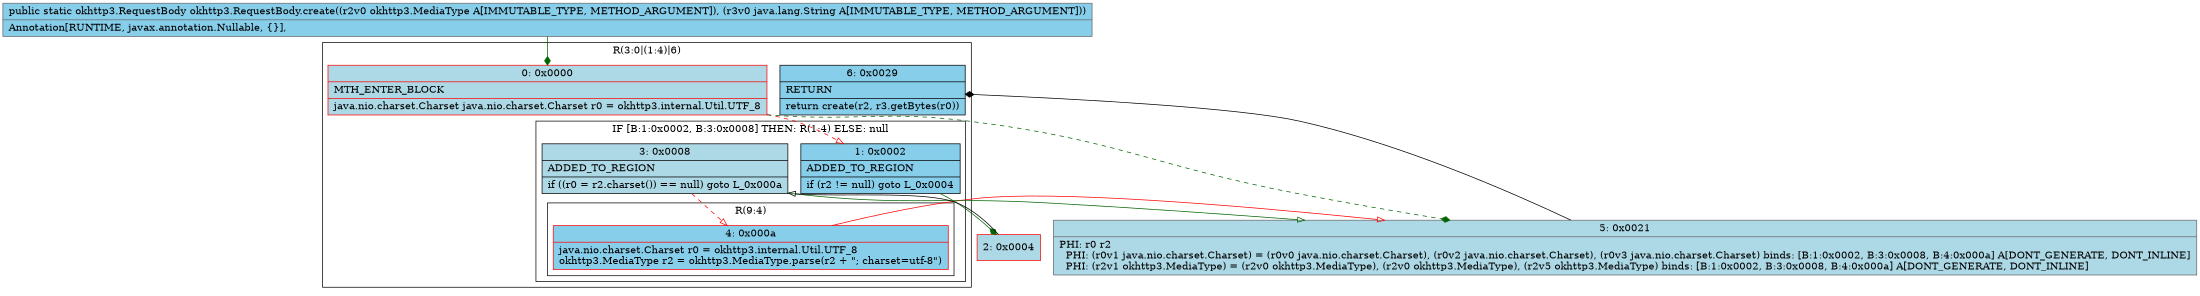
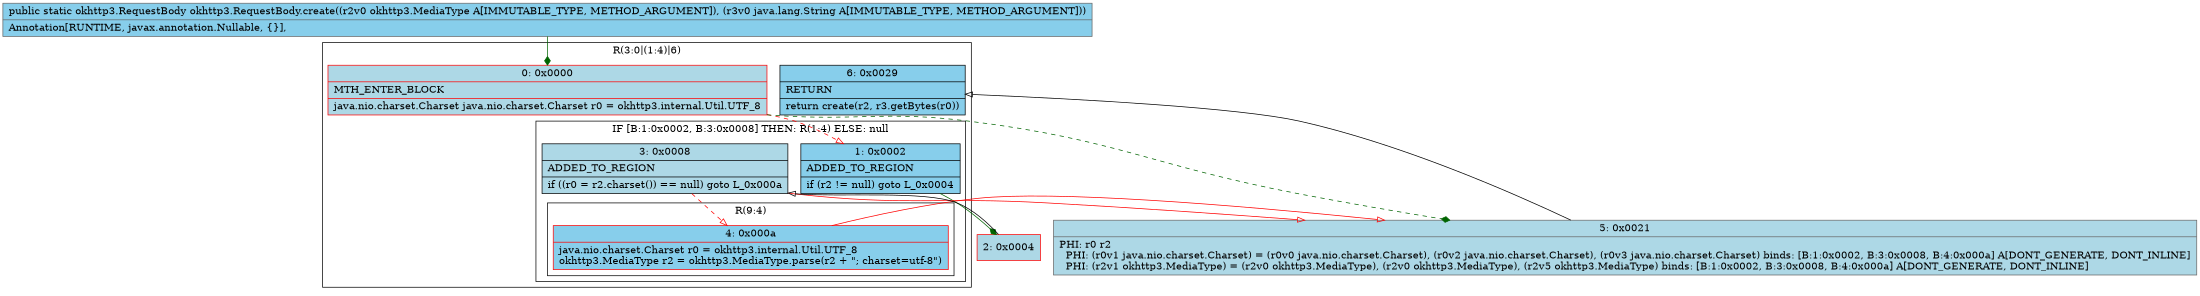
edge "5: 0x0021" -> "6: 0x0029": arrowhead diamond -> onormal
edge "3: 0x0008" -> "5: 0x0021": color darkgreen -> red
